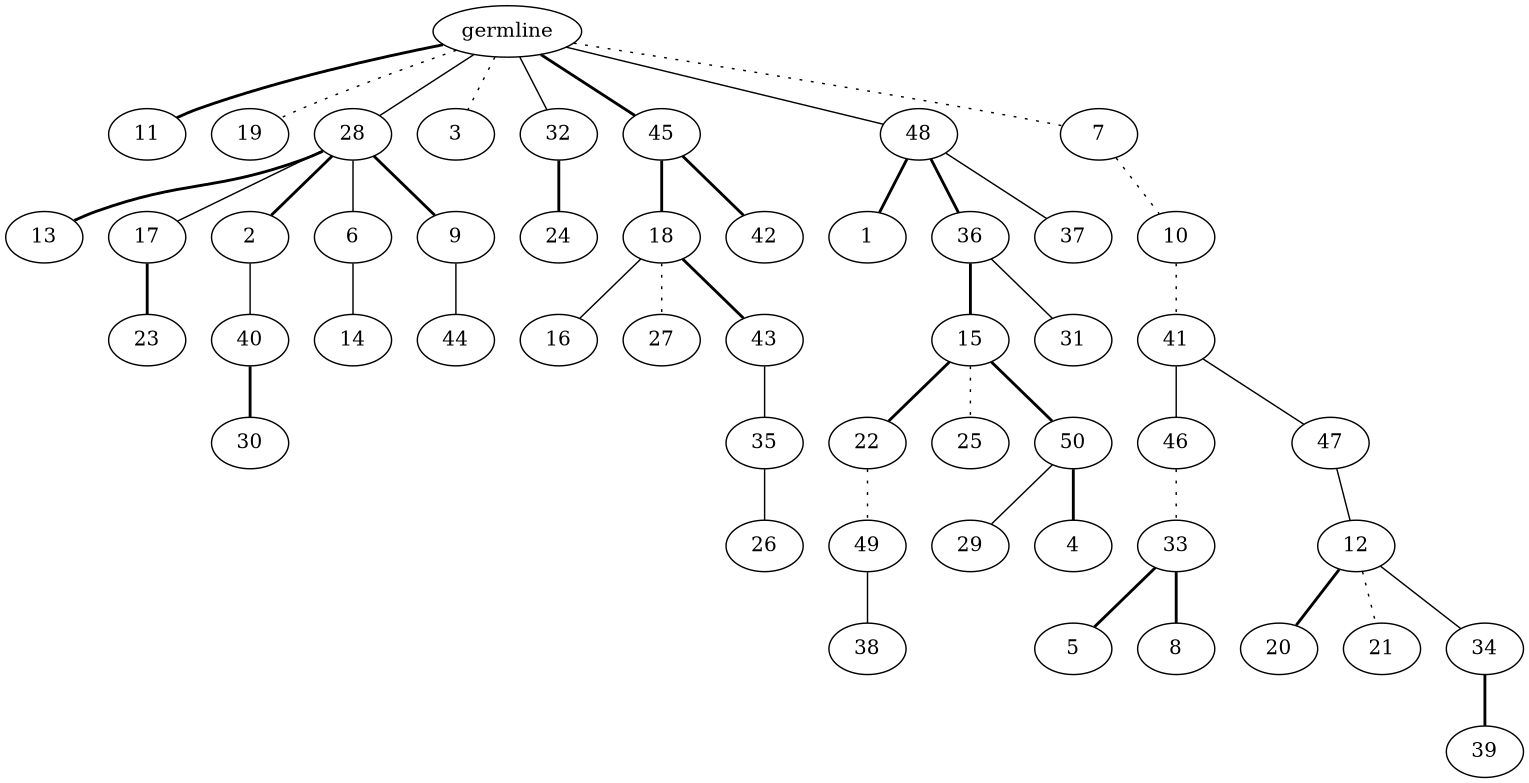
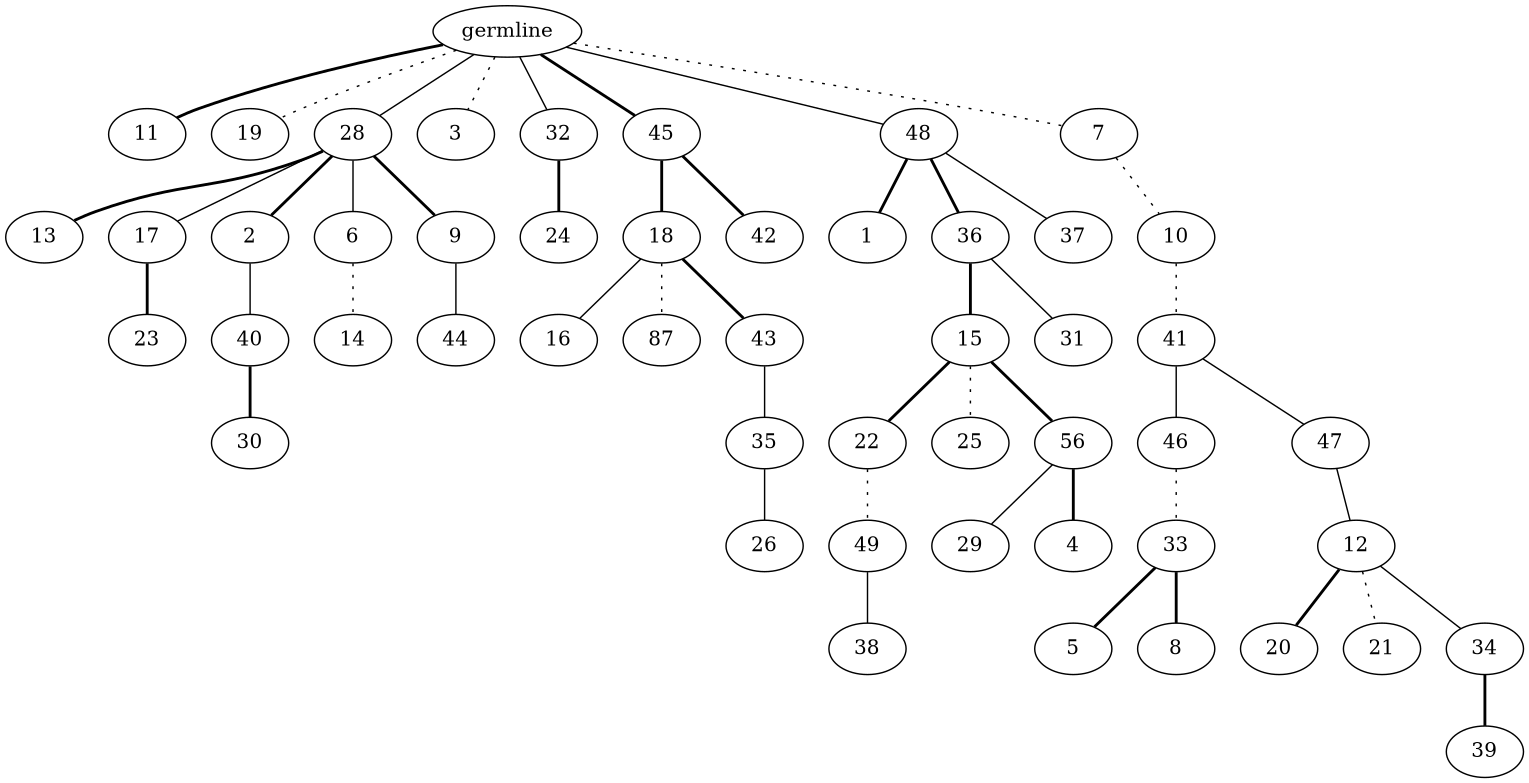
edge "6" -- "14": style solid -> dotted
node "27": label "27" -> "87"
node "50": label "50" -> "56"
